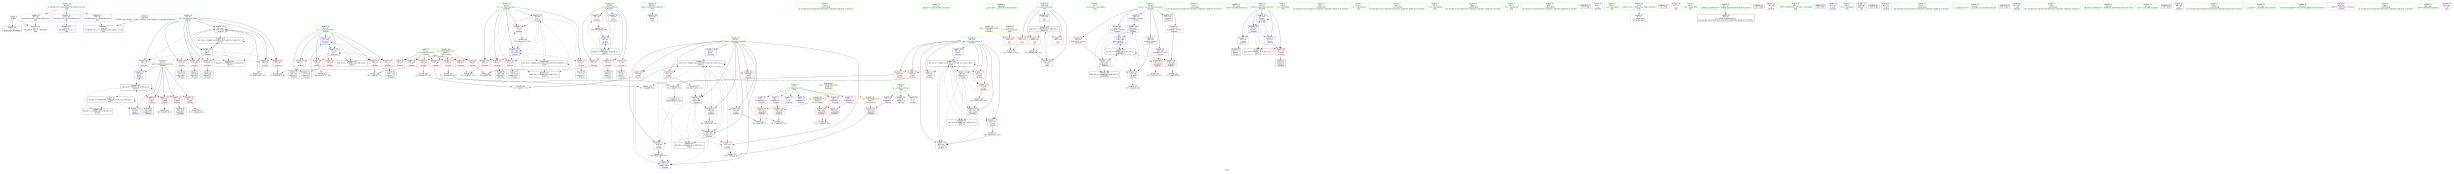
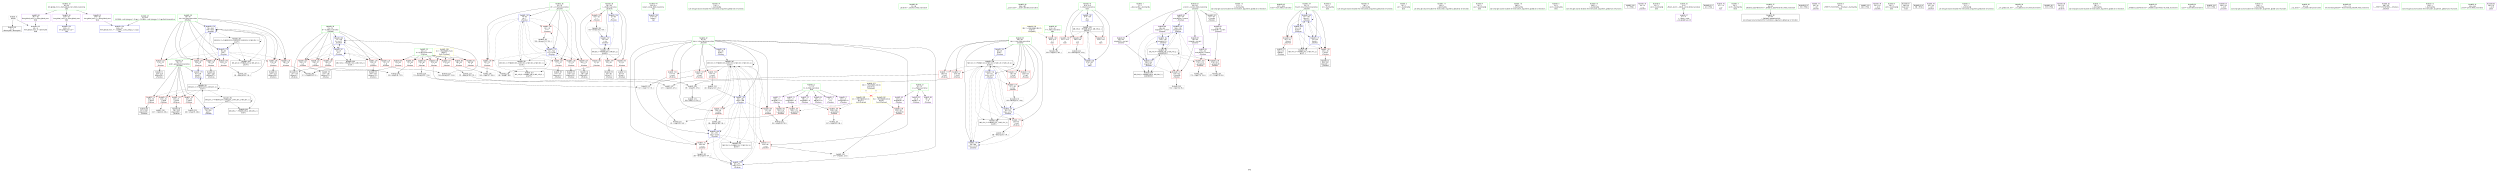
node "NodeID: 147": removed
